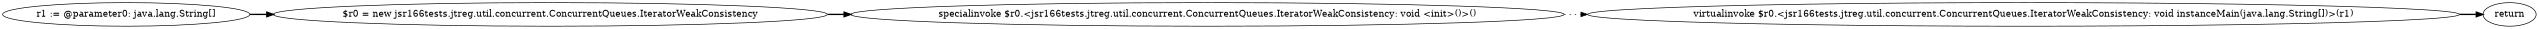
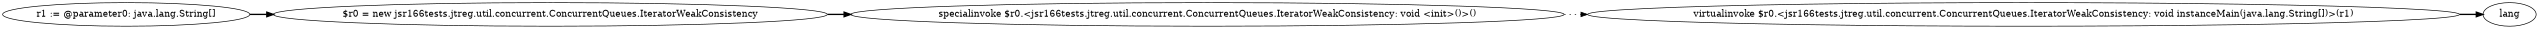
node "return": label "return" -> "lang"
